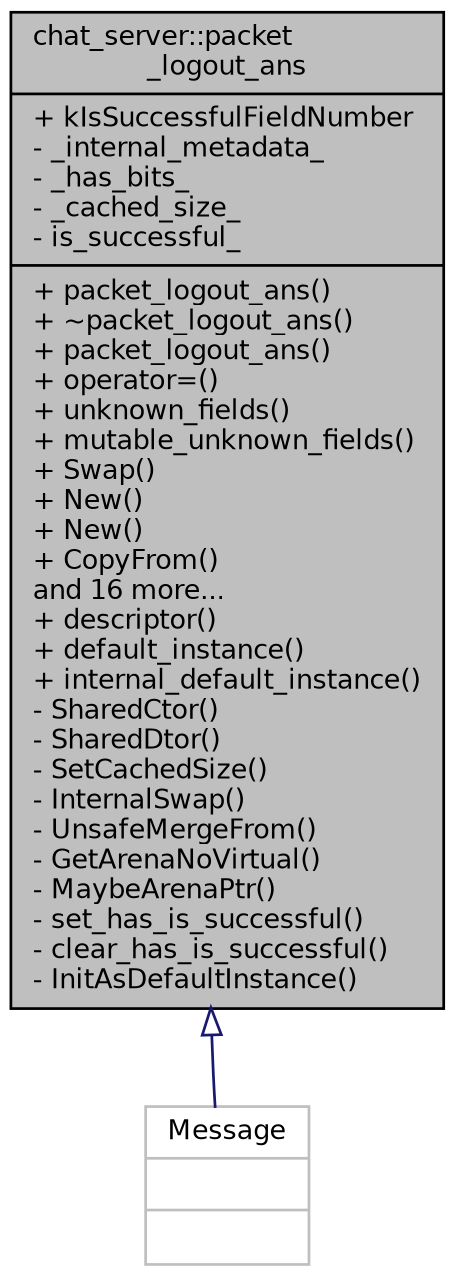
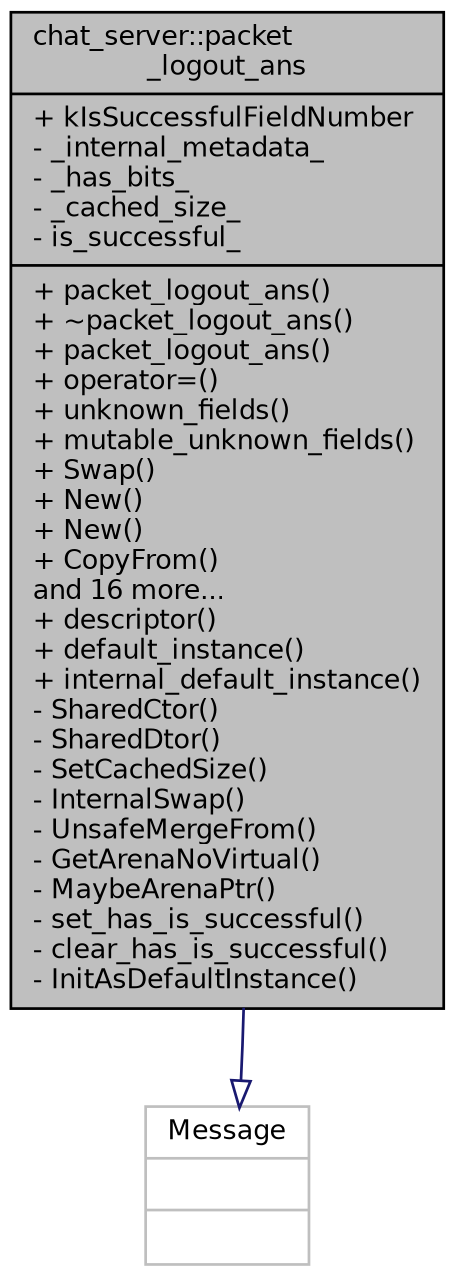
edge "Message" -> "chat_server::packet": reversed
